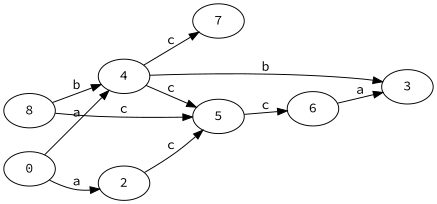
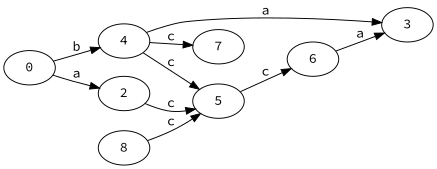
edge "4" -> "3": label "b" -> "a"
edge "8" -> "4": removed, label "b"
edge "0" -> "4": label "a" -> "b"
